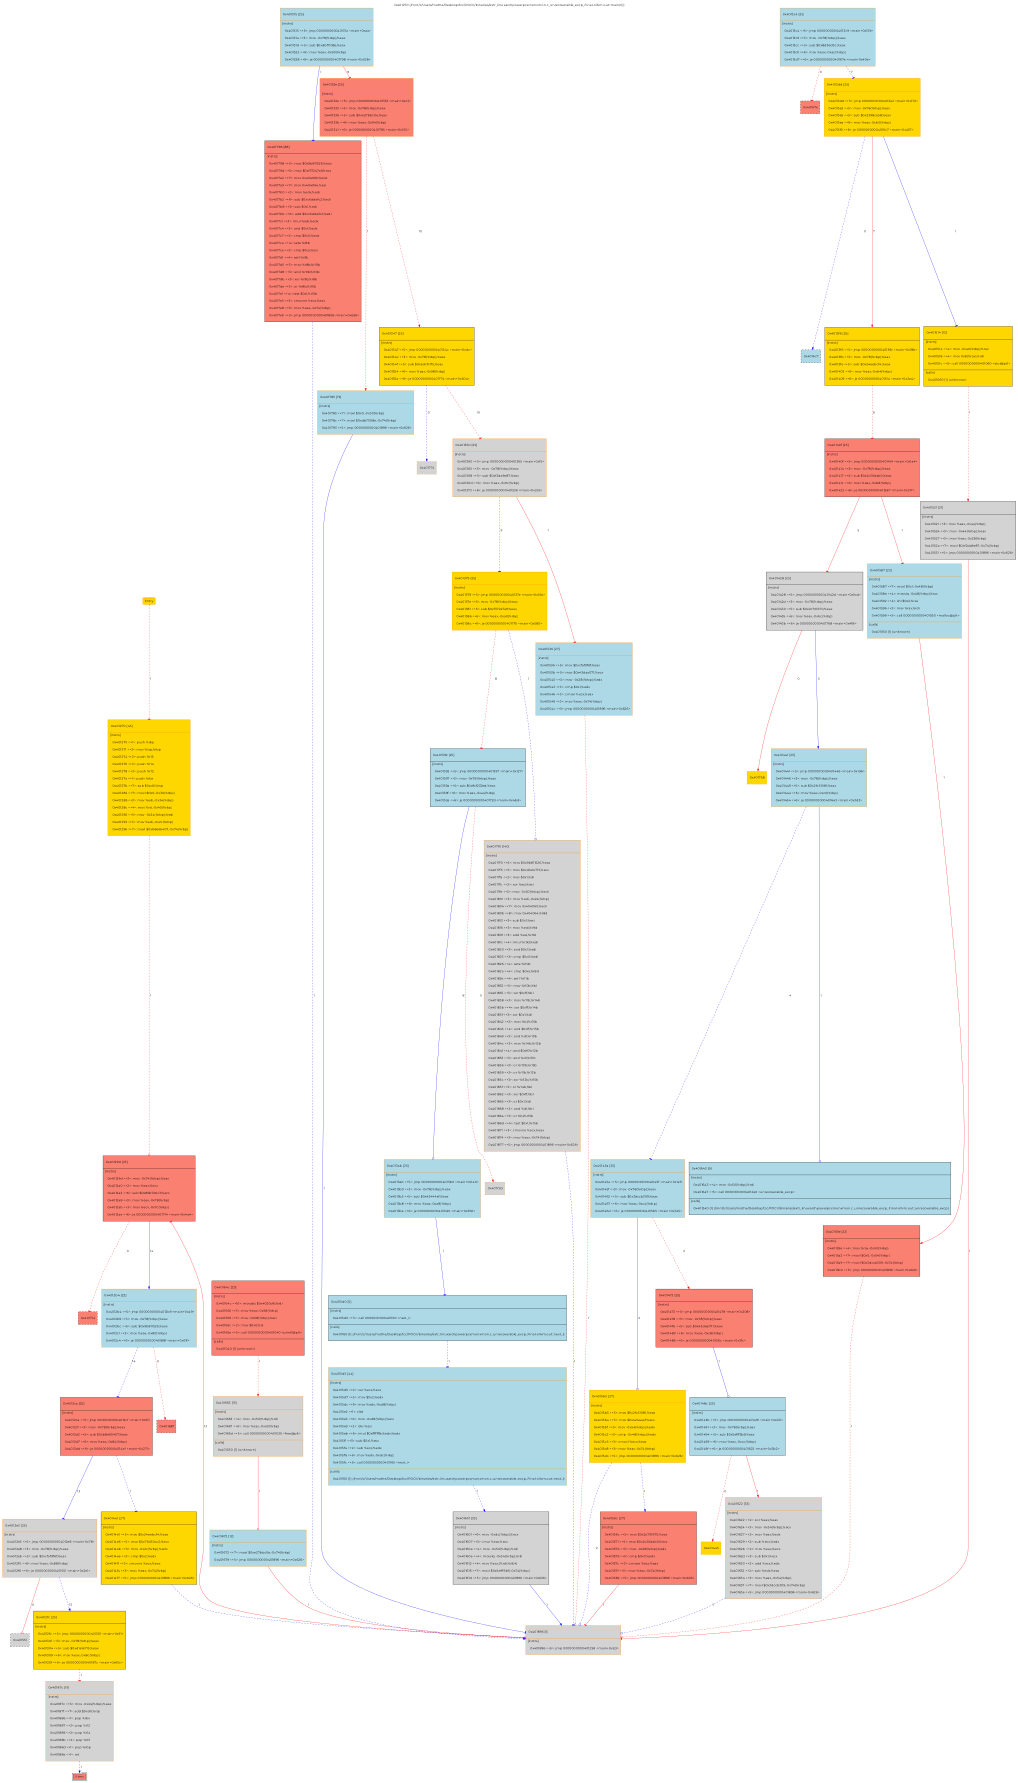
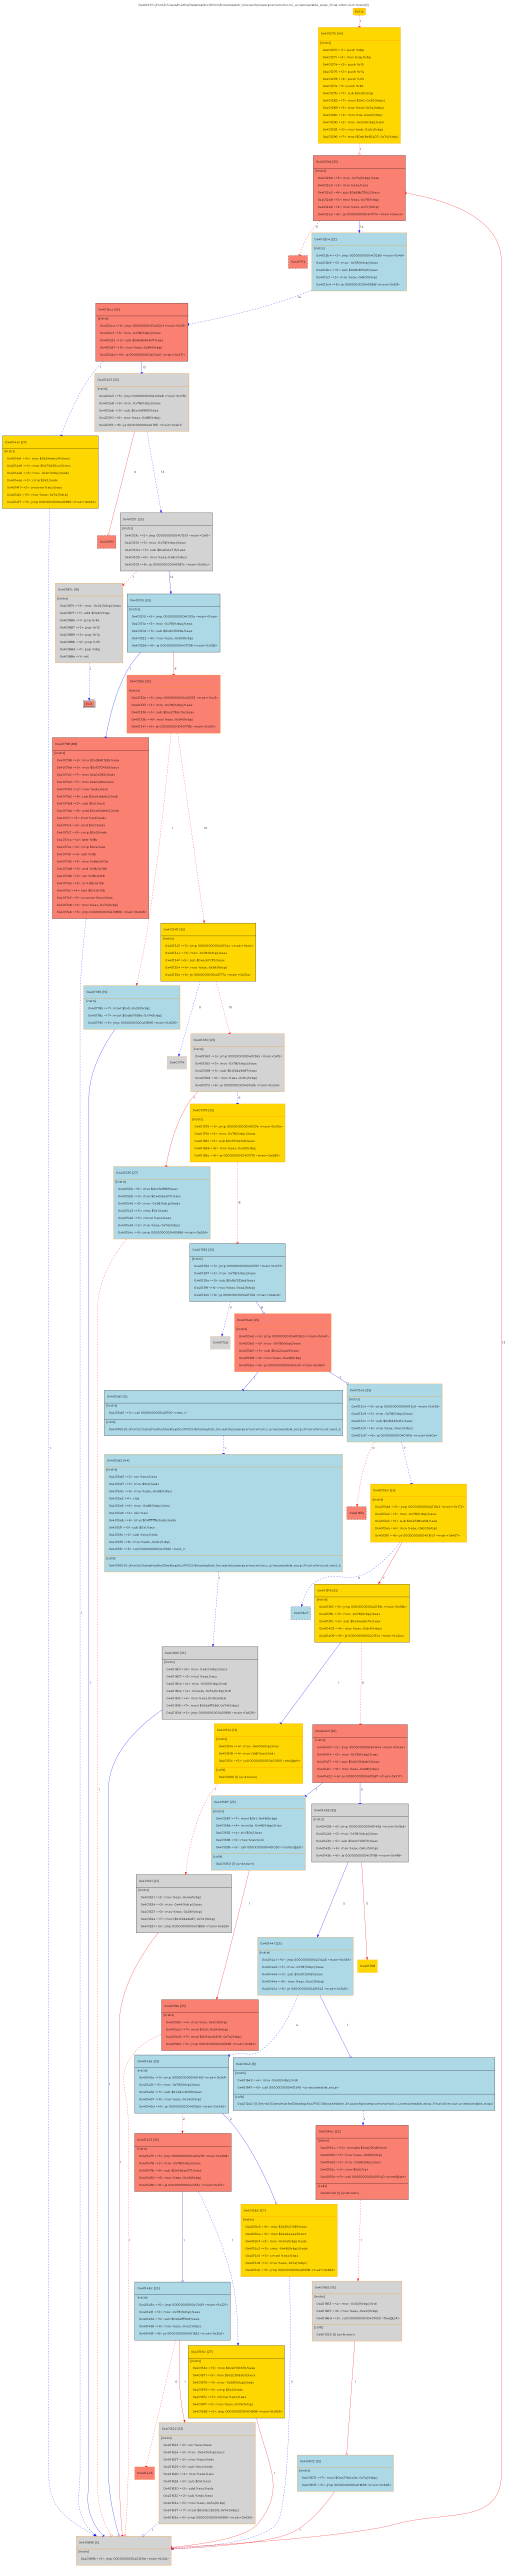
node "0x401315 [25]": color darkorange -> black
edge "0x4013c4 [25]" -> "0x40167e": arrowhead tee -> normal
edge "0x4013dd [25]" -> "0x401514 [13]": now "0x4013f6 [25]" -> "0x401514 [13]"
node "0x401514 [13]": color black -> darkorange
edge "0x40140f [25]" -> "0x401587 [23]": color red -> blue
edge "0x40140f [25]" -> "0x401428 [25]": color red -> blue
edge "0x4012fc [25]" -> "0x401315 [25]": added, label "12"
edge "0x401392 [25]" -> "0x40172d": color red -> blue
node "0x4017f0 [140]": removed
node "0x4013ab [25]": fillcolor lightblue -> salmon
node "0x40145a [25]": color darkorange -> black
edge "0x4013ab [25]" -> "0x4013c4 [25]": added, label "7"
node "0x40188f": removed
edge "0x4015b5 [27]" -> "0x40156c [27]": now "0x401473 [25]" -> "0x40156c [27]"
edge "0x40148c [25]" -> "0x4014a5": arrowhead normal -> tee
node "0x40156c [27]": fillcolor salmon -> gold
node "0x4014a5": fillcolor gold -> salmon
edge "0x401601 [33]" -> "0x401896 [5]": arrowhead normal -> odot
edge "0x4014e1 [27]" -> "0x401896 [5]": arrowhead odot -> normal
node "0x401551": fillcolor lightgrey -> salmon
node "0x4012fc [25]": fillcolor gold -> lightgrey
node "Users": label "Users" -> "Exit"
edge "0x401643 [9]" -> "0x40164c [23]": added, label "1"
